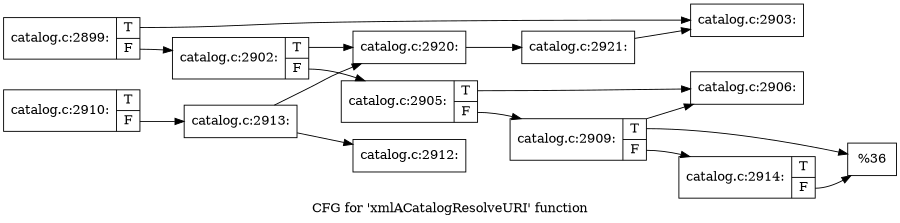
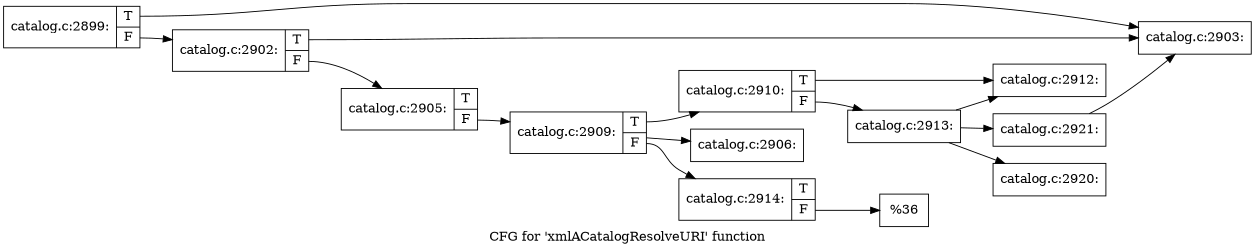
edge "catalog.c:2902:" -> "catalog.c:2920:": now "catalog.c:2902:" -> "catalog.c:2903:"
edge "catalog.c:2920:" -> "catalog.c:2921:": now "catalog.c:2913:" -> "catalog.c:2921:"
edge "catalog.c:2910:" -> "catalog.c:2912:": added
edge "catalog.c:2905:" -> "catalog.c:2906:": removed
edge "catalog.c:2909:" -> "%36": now "catalog.c:2909:" -> "catalog.c:2910:"
